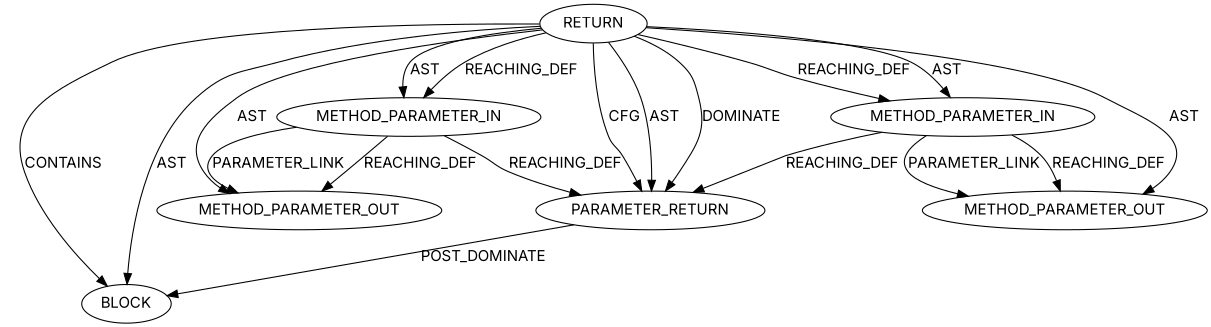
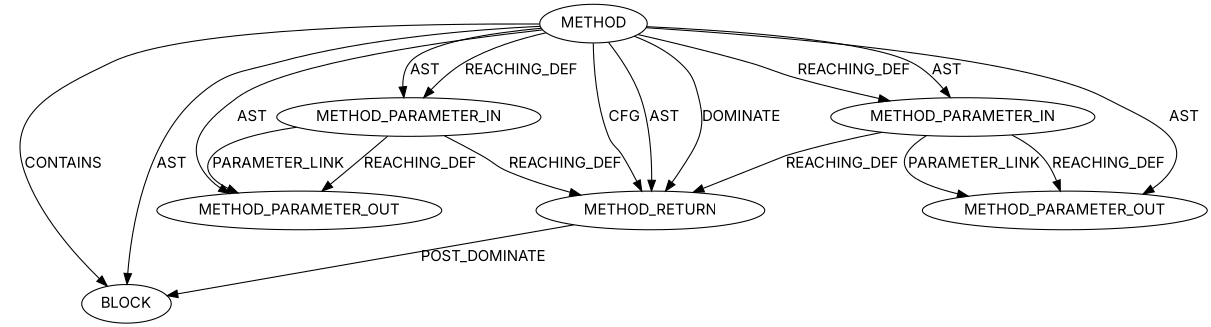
node "RETURN": label "RETURN" -> "METHOD"
node "PARAMETER_RETURN": label "PARAMETER_RETURN" -> "METHOD_RETURN"
